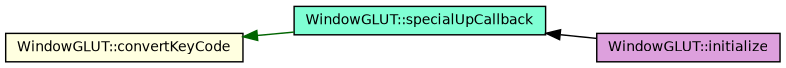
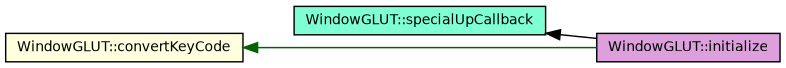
edge "WindowGLUT::specialUpCallback" -> "WindowGLUT::convertKeyCode": now "WindowGLUT::initialize" -> "WindowGLUT::convertKeyCode"
